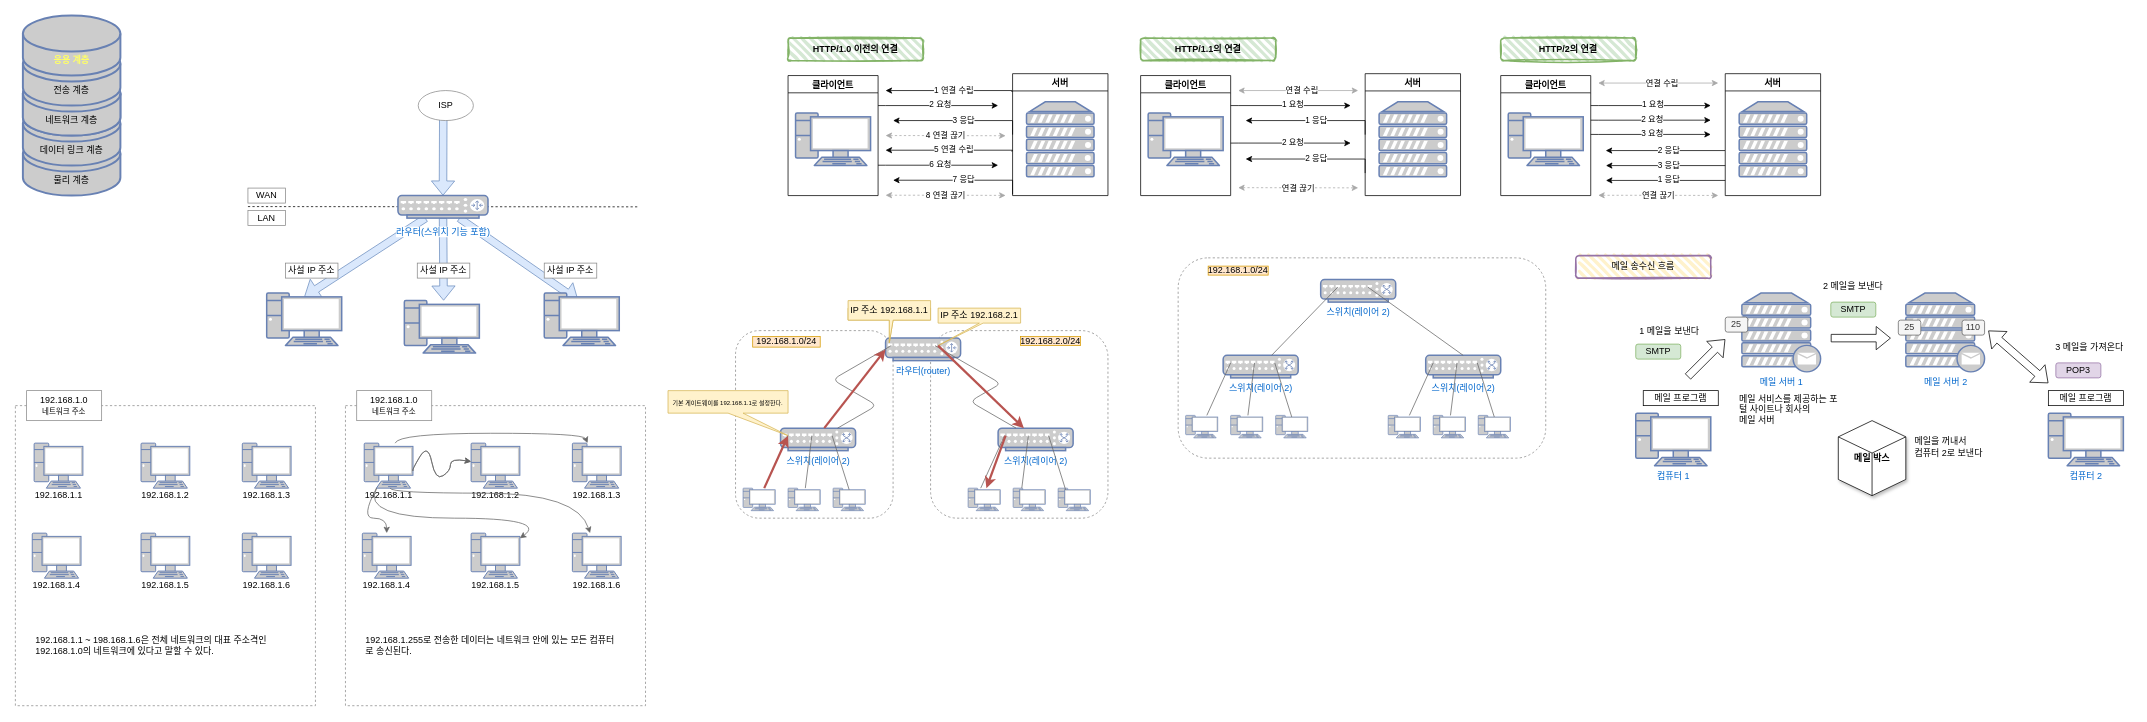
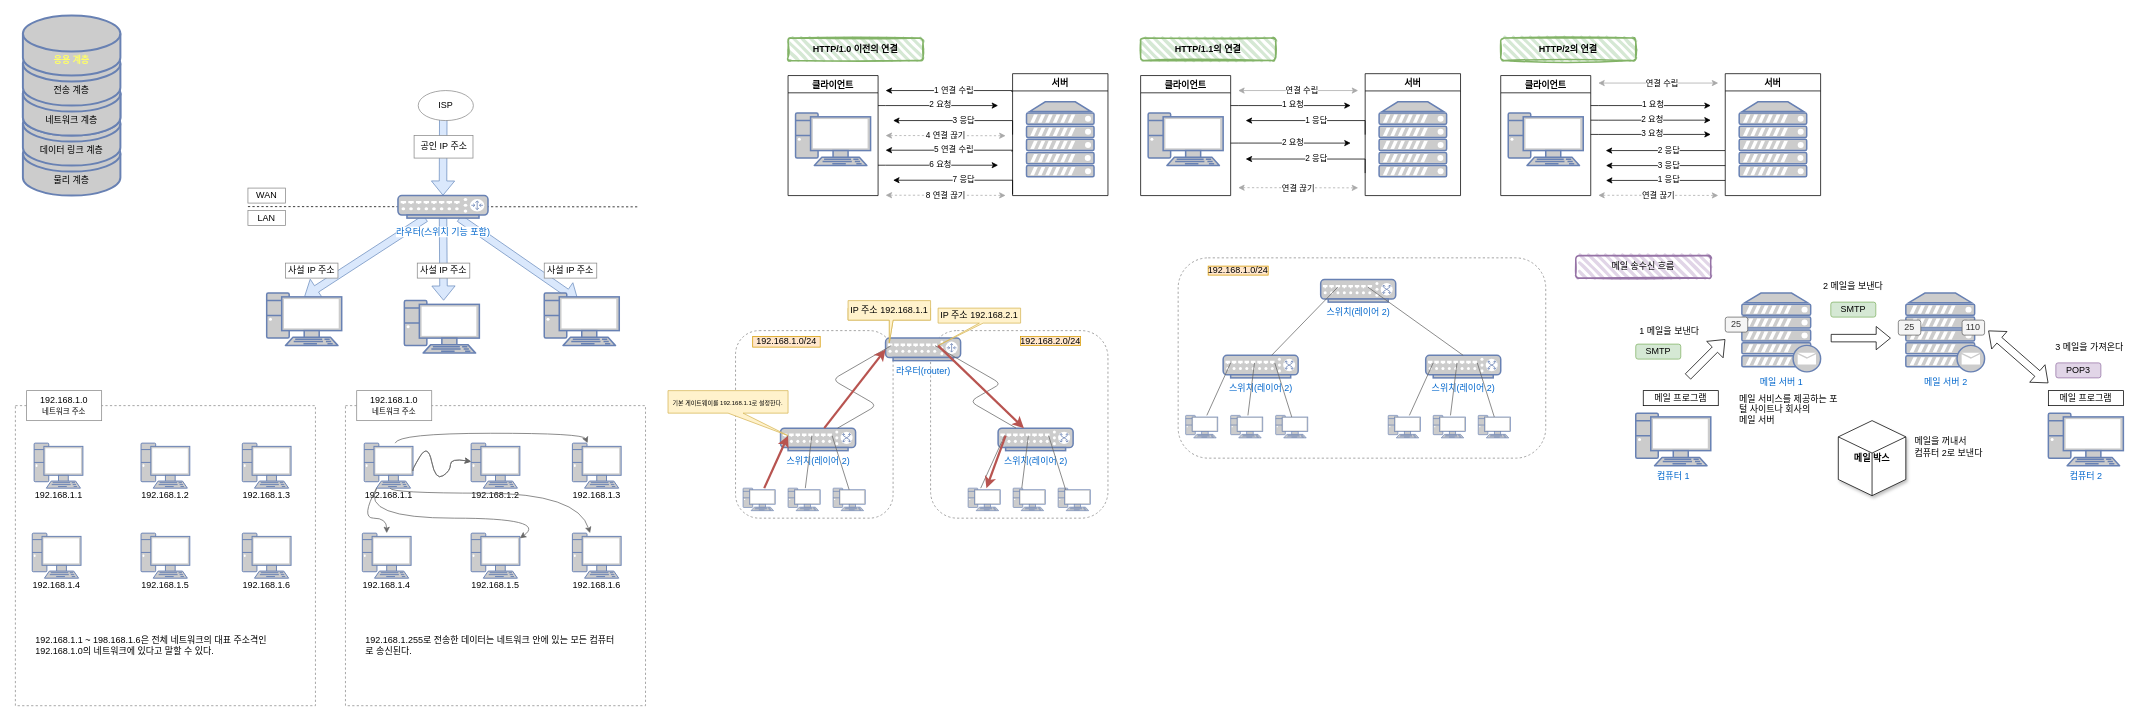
node "공인 IP 주소": added
node "메일 송수신 흐름": fillcolor #fff2cc -> #e1d5e7
